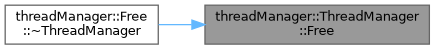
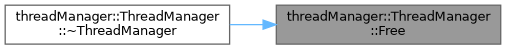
node "threadManager::Free ::~ThreadManager": label "threadManager::Free ::~ThreadManager" -> "threadManager::ThreadManager ::~ThreadManager"
